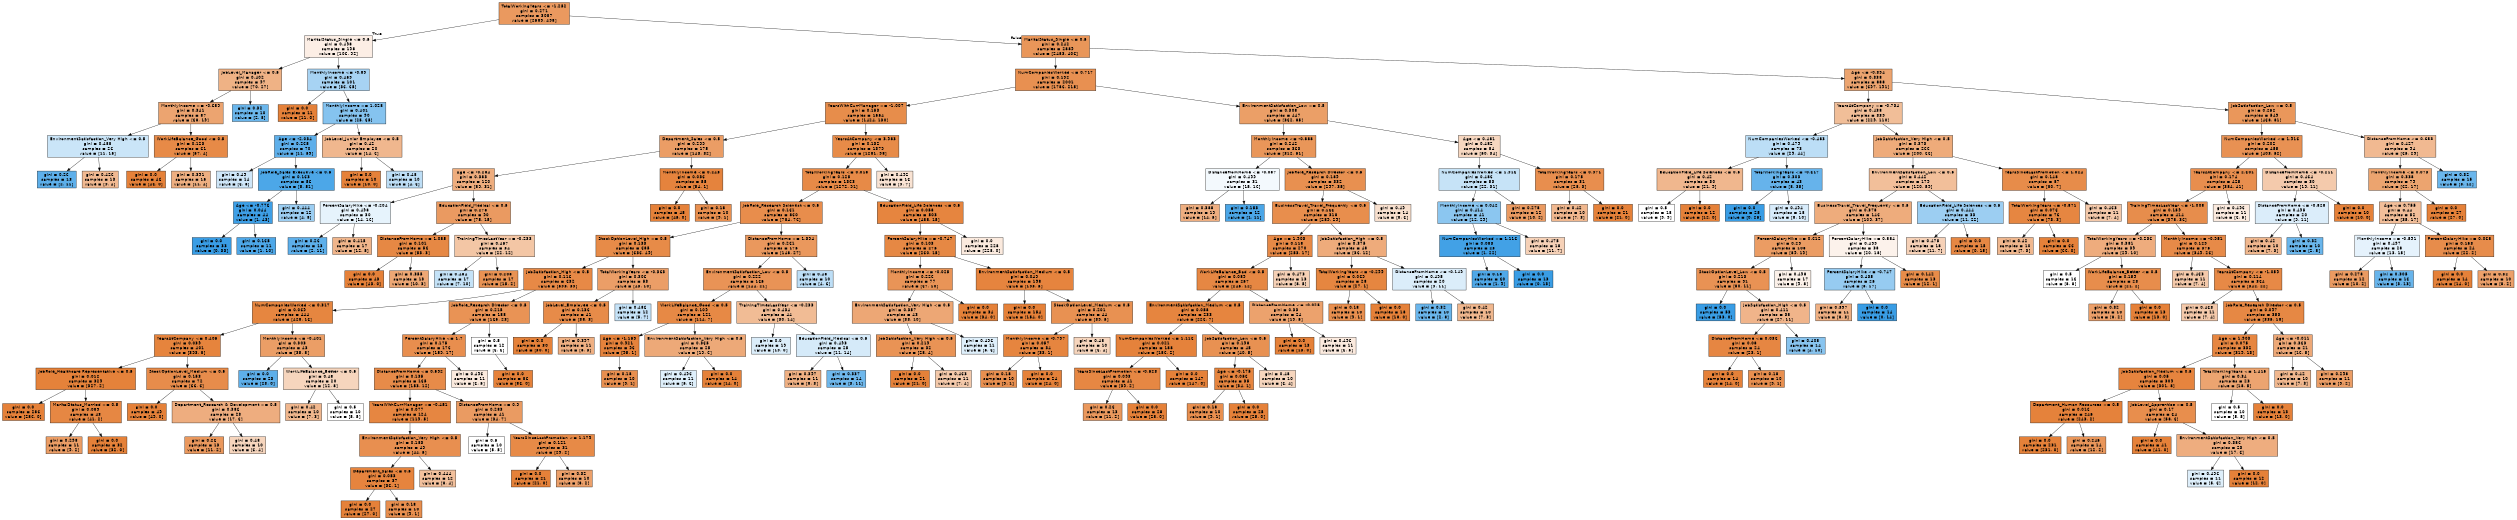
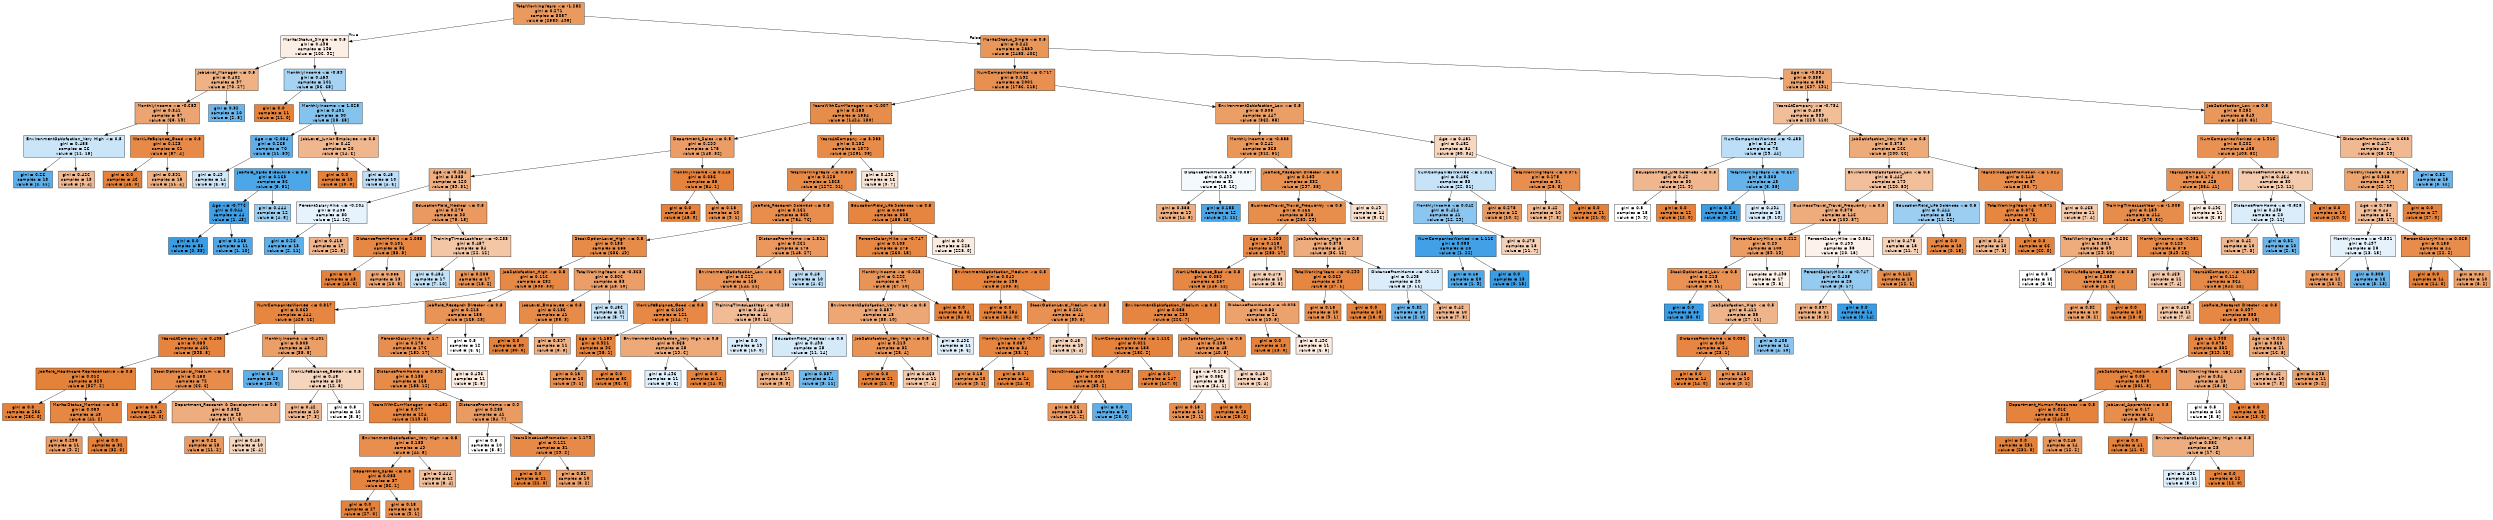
node "gini = 0.498 samples = 17 value = [9, 8]": label "gini = 0.498 samples = 17 value = [9, 8]" -> "samples = 0.498 samples = 17 value = [9, 8]"
edge "gini = 0.5 samples = 12 value = [6, 6]" -> "gini = 0.0 samples = 86 value = [86, 0]": now "Age <= -1.159 gini = 0.921 samples = 96 value = [95, 1]" -> "gini = 0.0 samples = 86 value = [86, 0]"
node "Age <= -0.175 gini = 0.056 samples = 35 value = [34, 1]": fillcolor #e6853f -> #fbeade
node "gini = 0.0 samples = 28 value = [28, 0]": fillcolor #e58139 -> #5dafea
